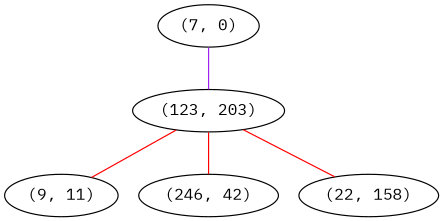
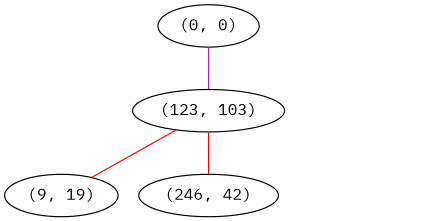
node "(7, 0)": label "(7, 0)" -> "(0, 0)"
node "(123, 203)": label "(123, 203)" -> "(123, 103)"
node "(9, 11)": label "(9, 11)" -> "(9, 19)"
node "(22, 158)": removed
